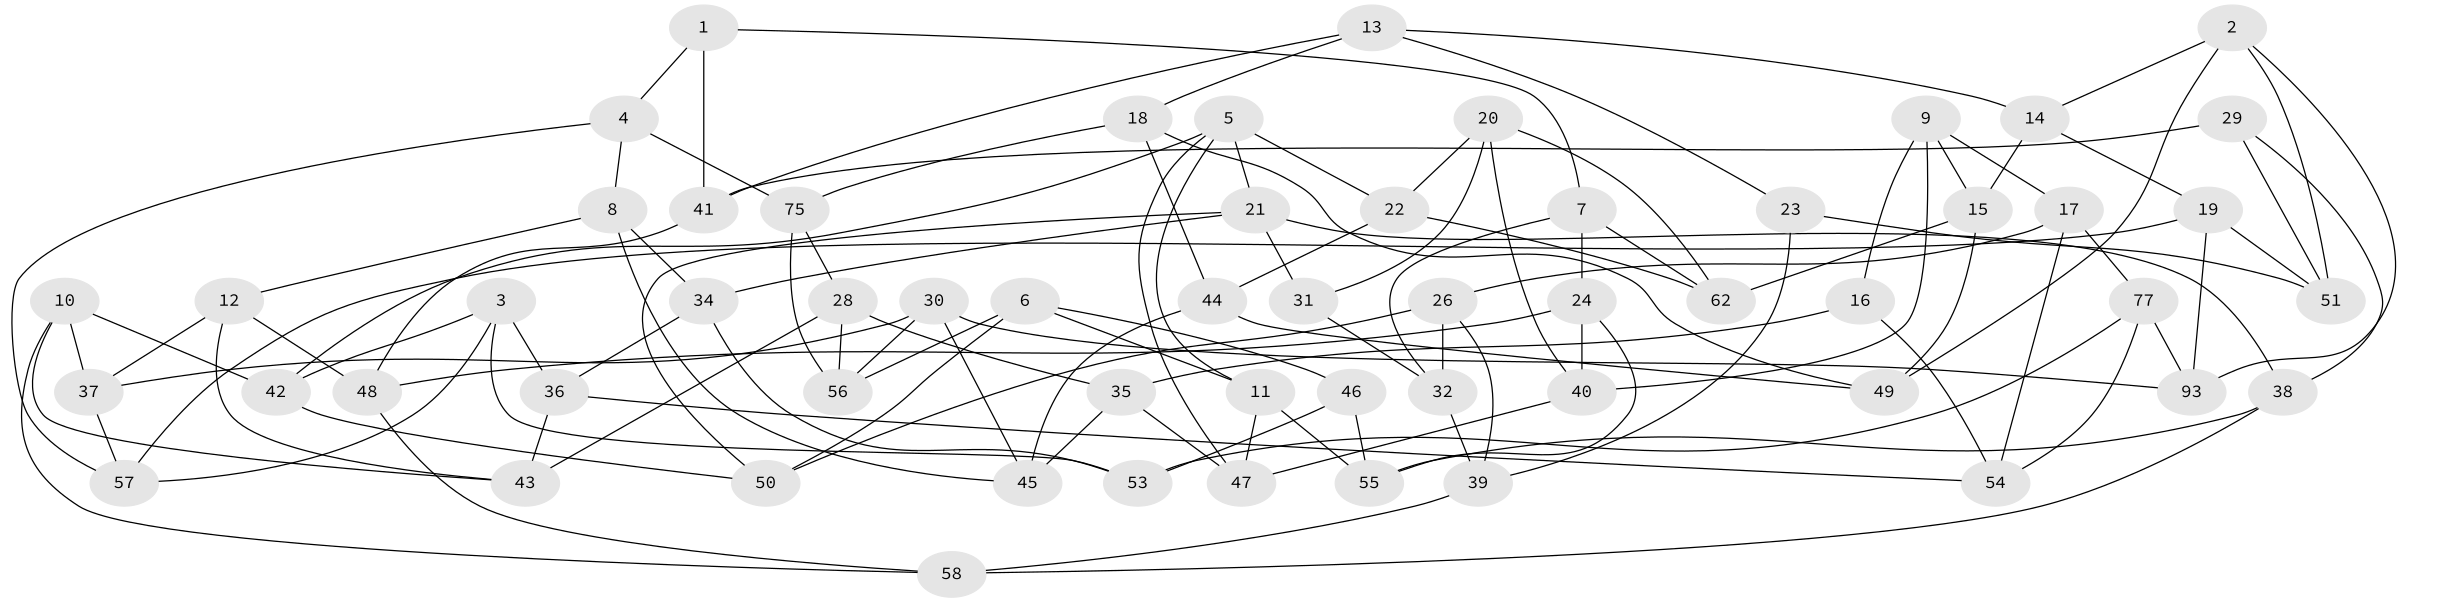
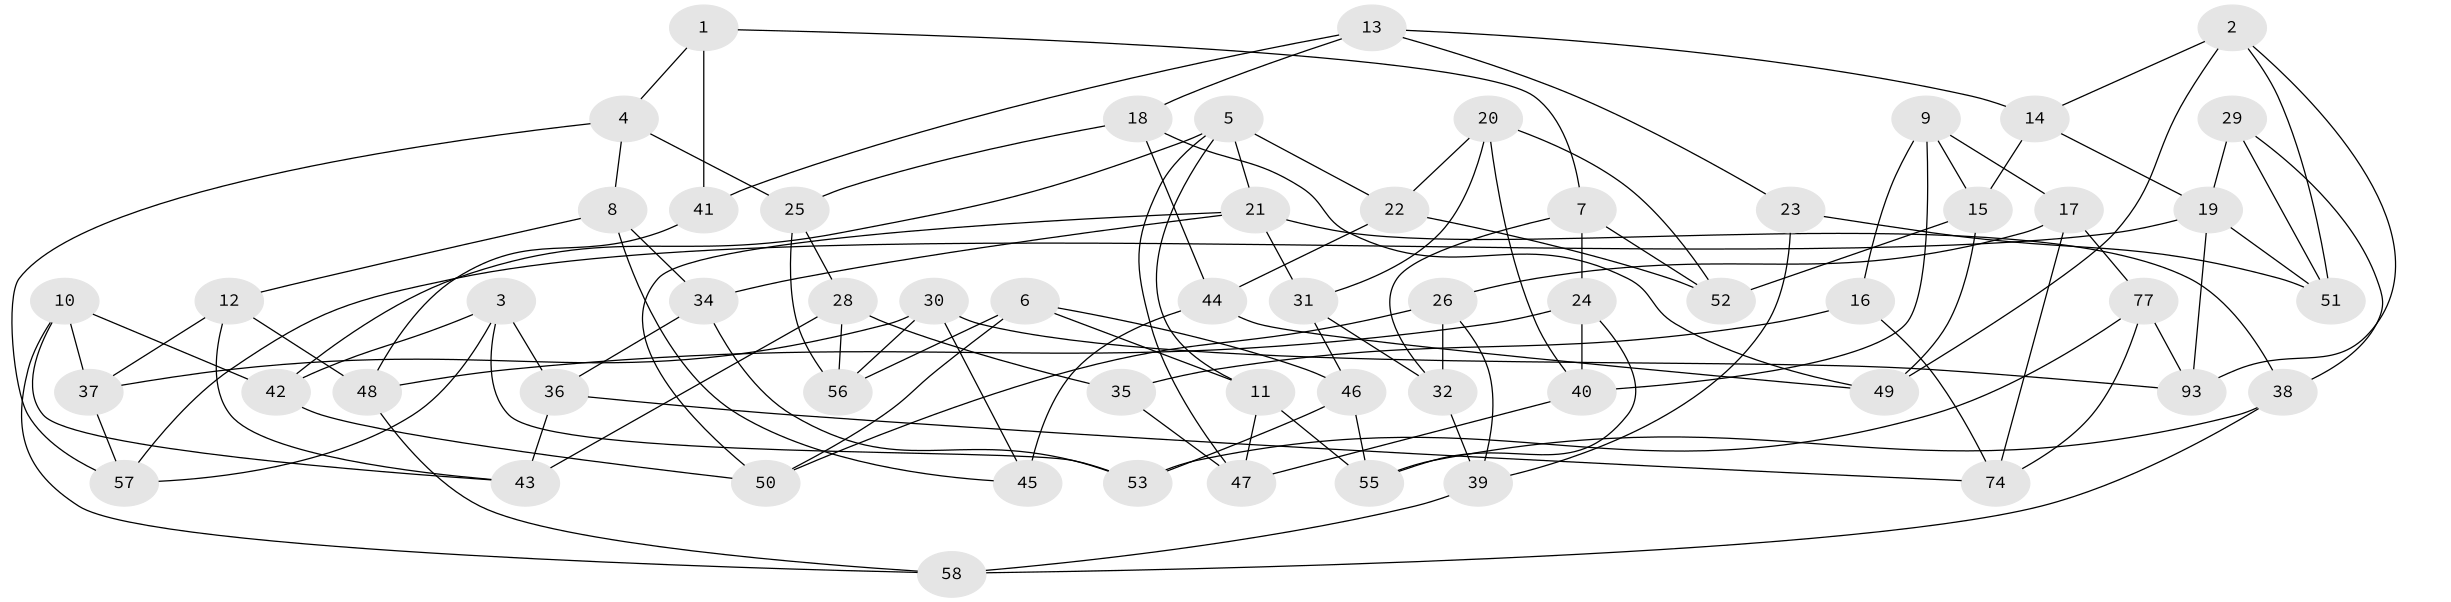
edge "29" -- "41": now "29" -- "19"
node "75": label "75" -> "25"
node "62": label "62" -> "52"
edge "31" -- "46": added
edge "35" -- "45": removed
node "54": label "54" -> "74"
